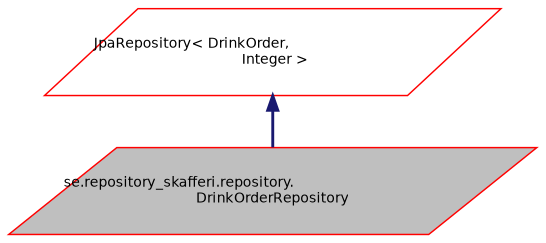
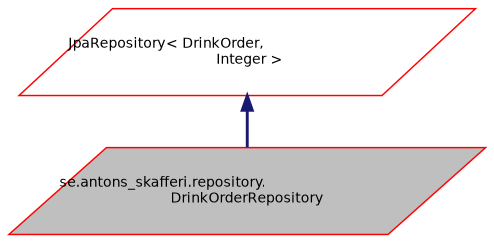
node "se.repository_skafferi.repository. DrinkOrderRepository": label "se.repository_skafferi.repository. DrinkOrderRepository" -> "se.antons_skafferi.repository. DrinkOrderRepository"
